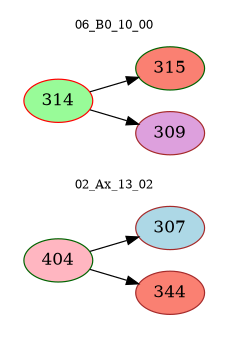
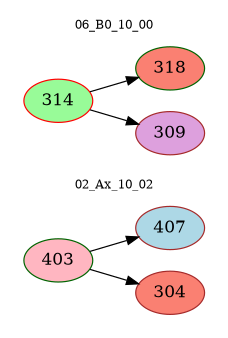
node "315": label "315" -> "318"
cluster "02_Ax_13_02": label "02_Ax_13_02" -> "02_Ax_10_02"
node "307": label "307" -> "407"
node "404": label "404" -> "403"
node "344": label "344" -> "304"
